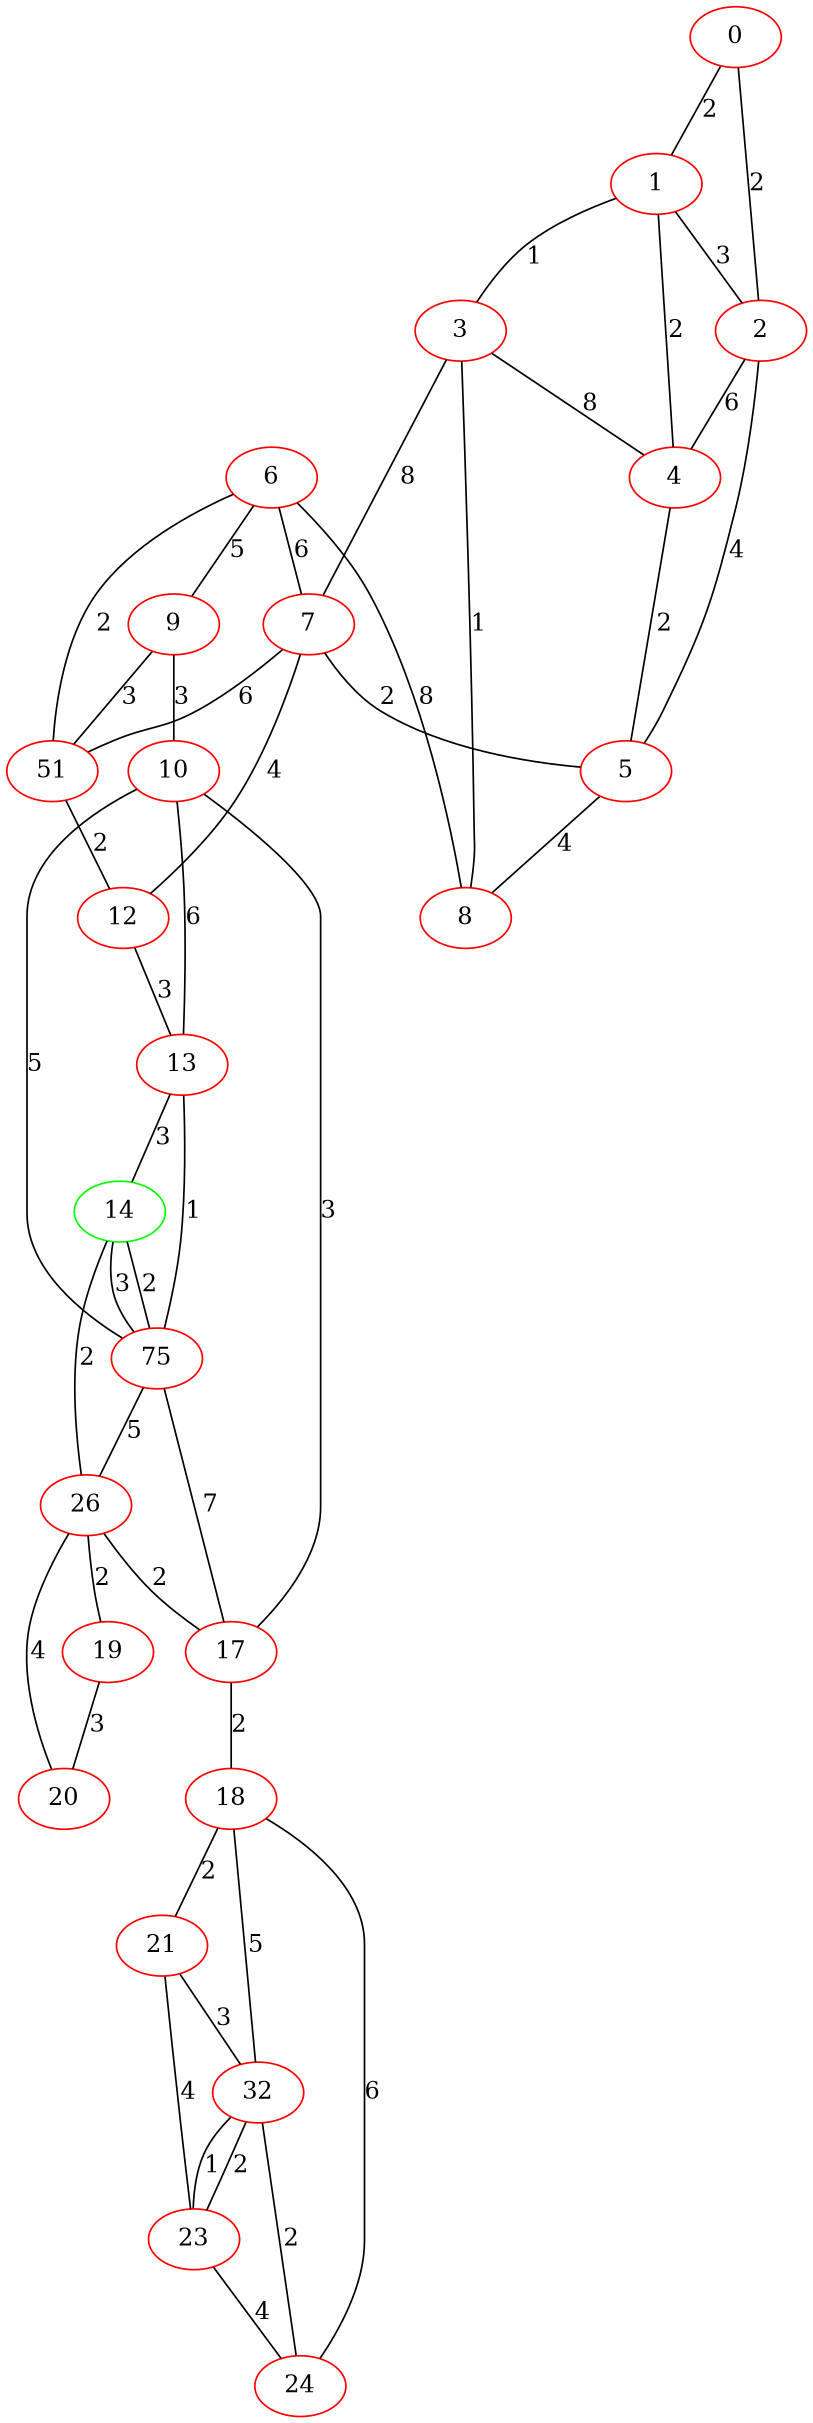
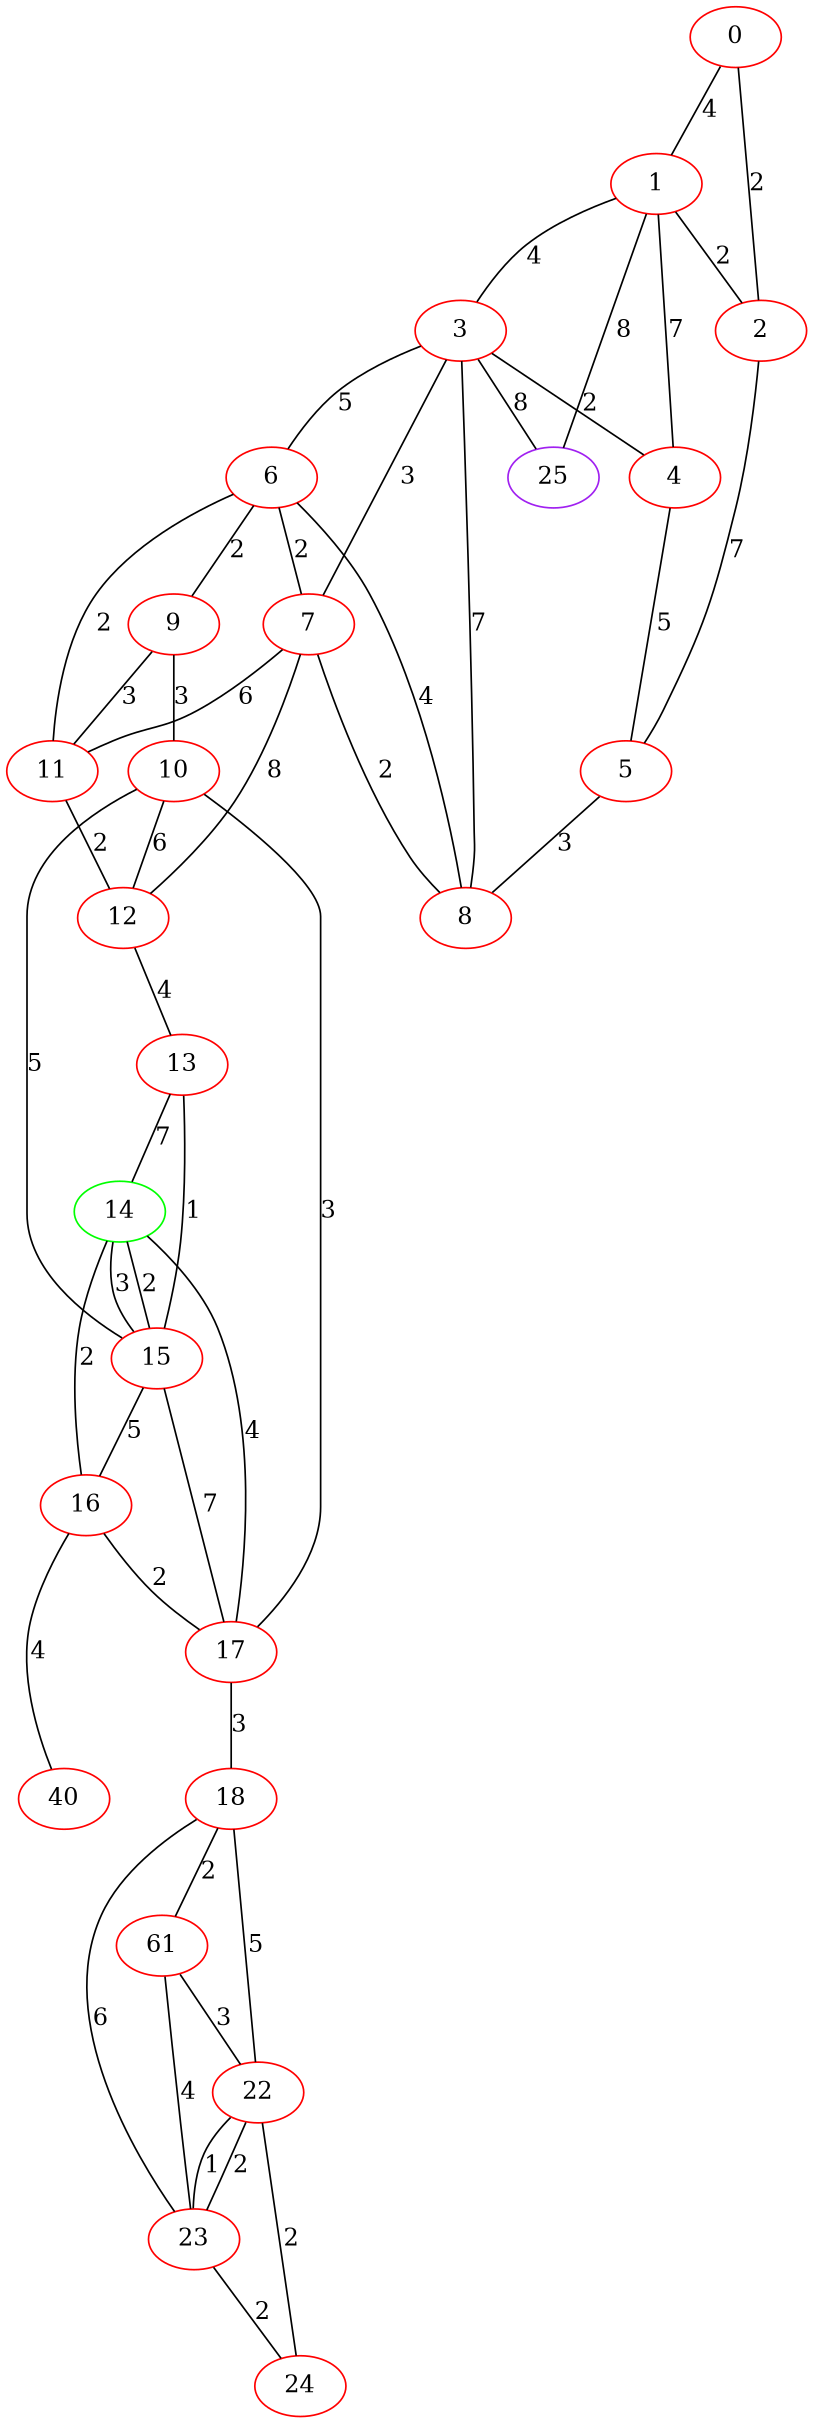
edge "0" -- "1": label "2" -> "4"
edge "1" -- "3": label "1" -> "4"
edge "1" -- "2": label "3" -> "2"
edge "1" -- "4": label "2" -> "7"
edge "3" -- "6": added, label "5"
edge "3" -- "4": label "8" -> "2"
edge "2" -- "4": removed, label "6"
edge "3" -- "7": label "8" -> "3"
node "25": added
edge "6" -- "9": label "5" -> "2"
edge "6" -- "7": label "6" -> "2"
edge "2" -- "5": label "4" -> "7"
edge "3" -- "8": label "1" -> "7"
edge "4" -- "5": label "2" -> "5"
edge "6" -- "8": label "8" -> "4"
edge "7" -- "5": now "7" -- "8"
node "51": label "51" -> "11"
edge "7" -- "12": label "4" -> "8"
edge "5" -- "8": label "4" -> "3"
edge "10" -- "13": now "10" -- "12"
edge "12" -- "13": label "3" -> "4"
edge "13" -- "14": label "3" -> "7"
node "75": label "75" -> "15"
edge "14" -- "17": added, label "4"
node "26": label "26" -> "16"
node "19": removed
edge "17" -- "18": label "2" -> "3"
node "20": label "20" -> "40"
node "21": label "21" -> "61"
edge "18" -- "24": now "18" -- "23"
node "32": label "32" -> "22"
edge "23" -- "24": label "4" -> "2"
